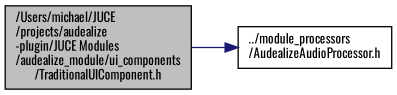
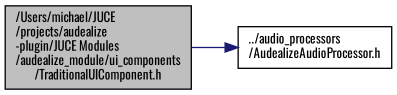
node "../module_processors /AudealizeAudioProcessor.h": label "../module_processors /AudealizeAudioProcessor.h" -> "../audio_processors /AudealizeAudioProcessor.h"
